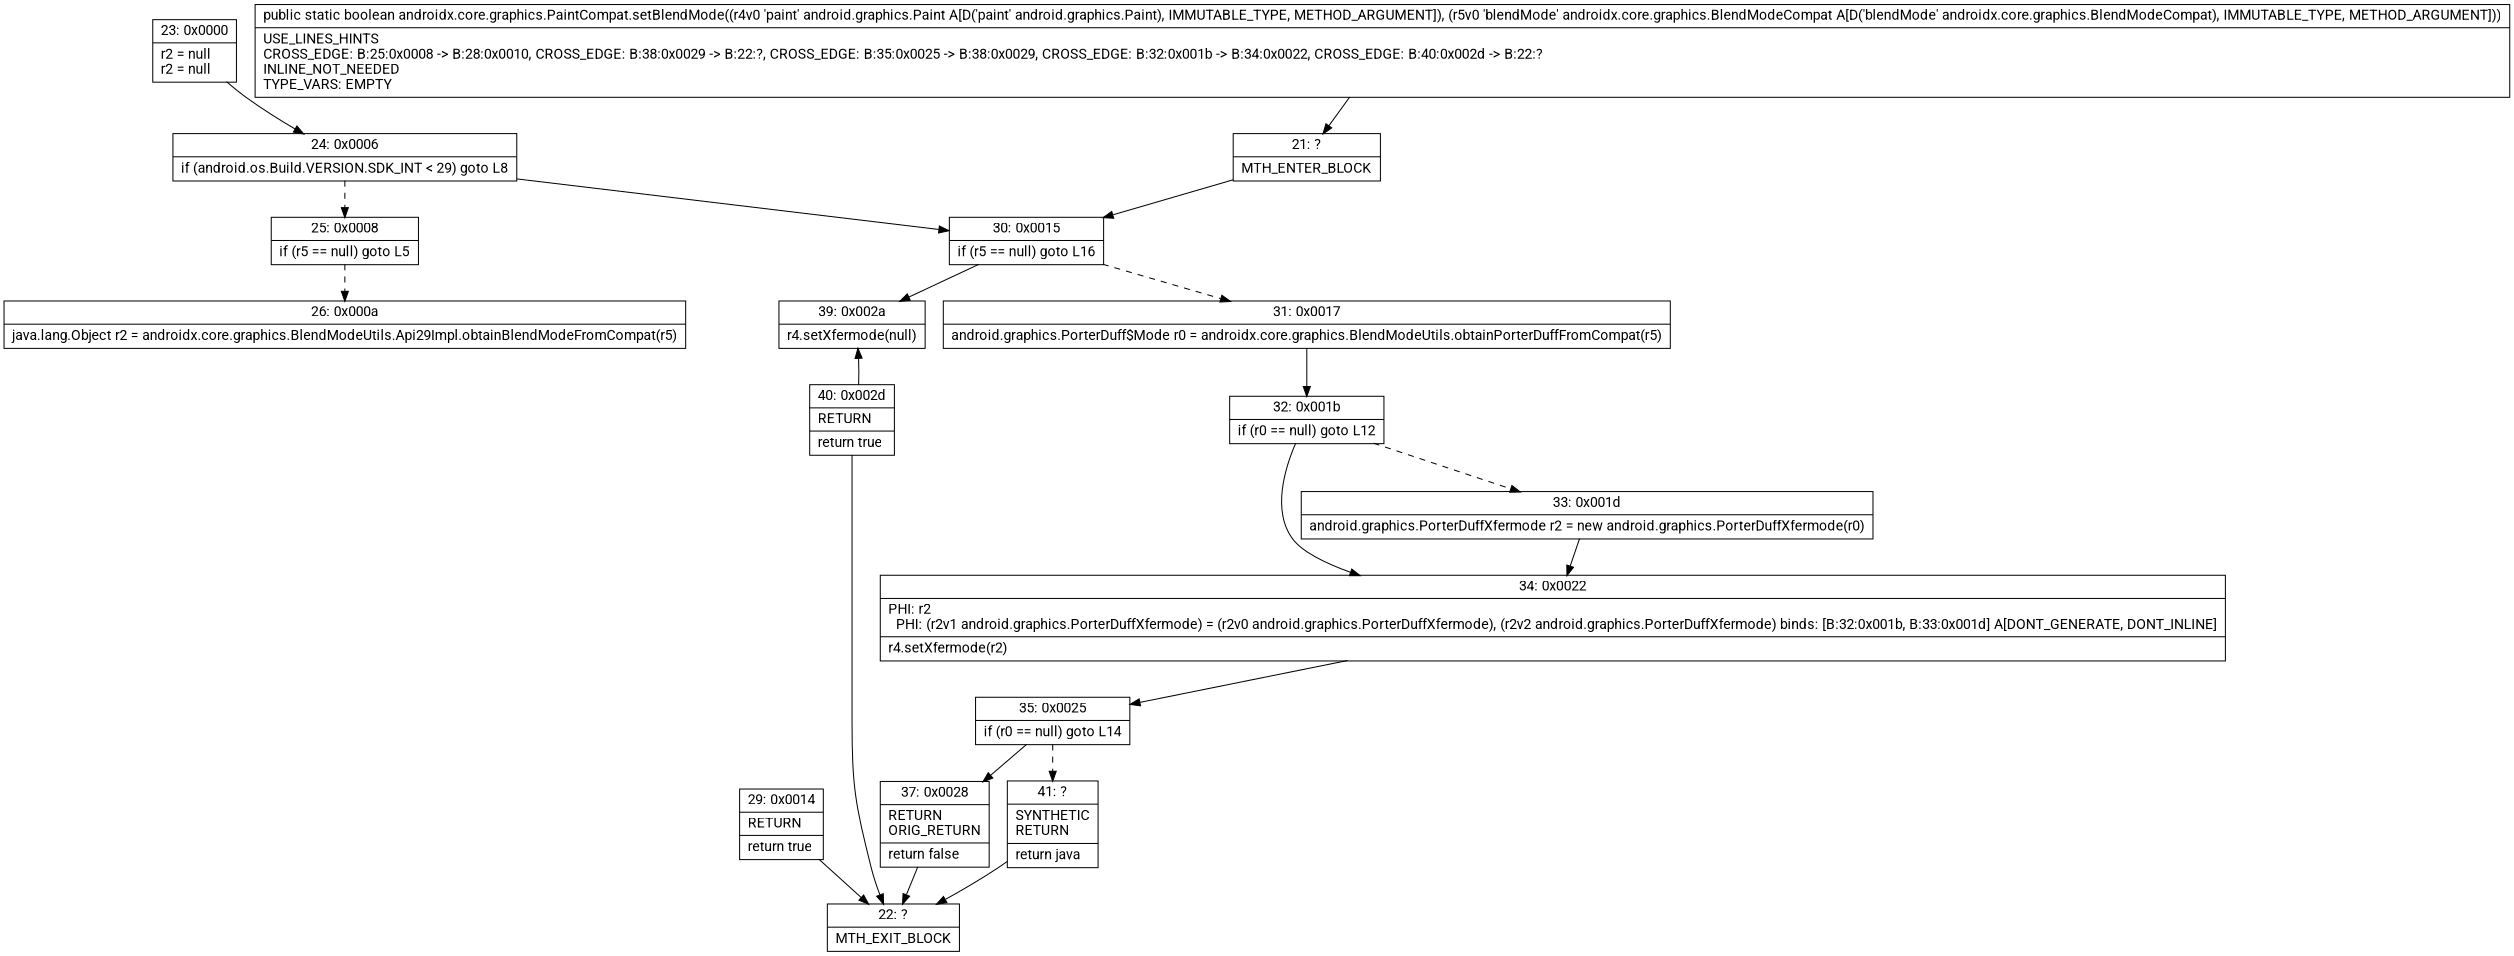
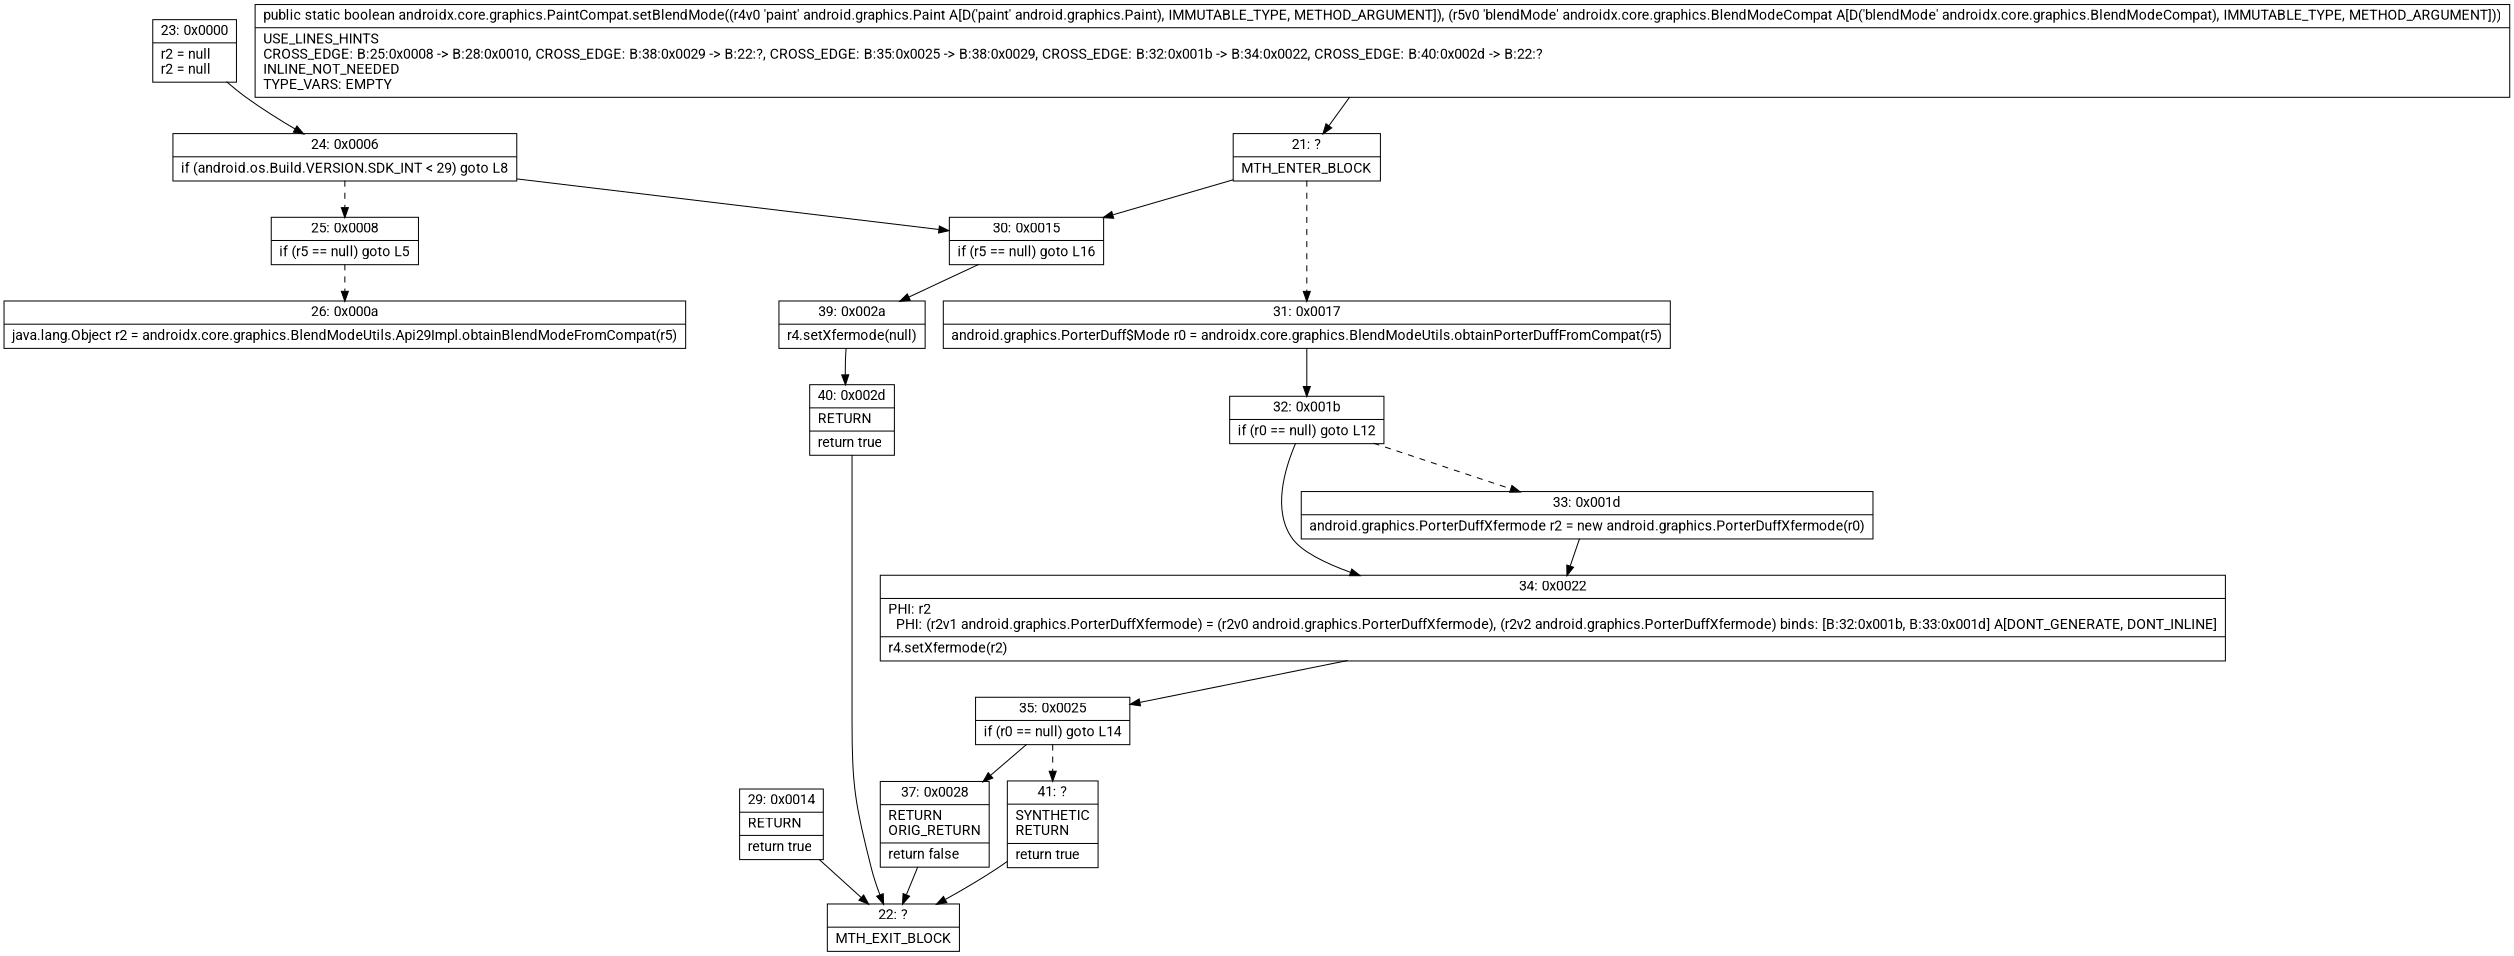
edge "30: 0x0015" -> "31: 0x0017": now "21: ?" -> "31: 0x0017"
edge "40: 0x002d" -> "39: 0x002a": reversed
node "41: ?": text "return java" -> "return true"
